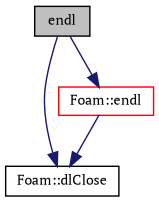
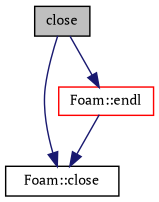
node "endl": label "endl" -> "close"
node "Foam::dlClose": label "Foam::dlClose" -> "Foam::close"
